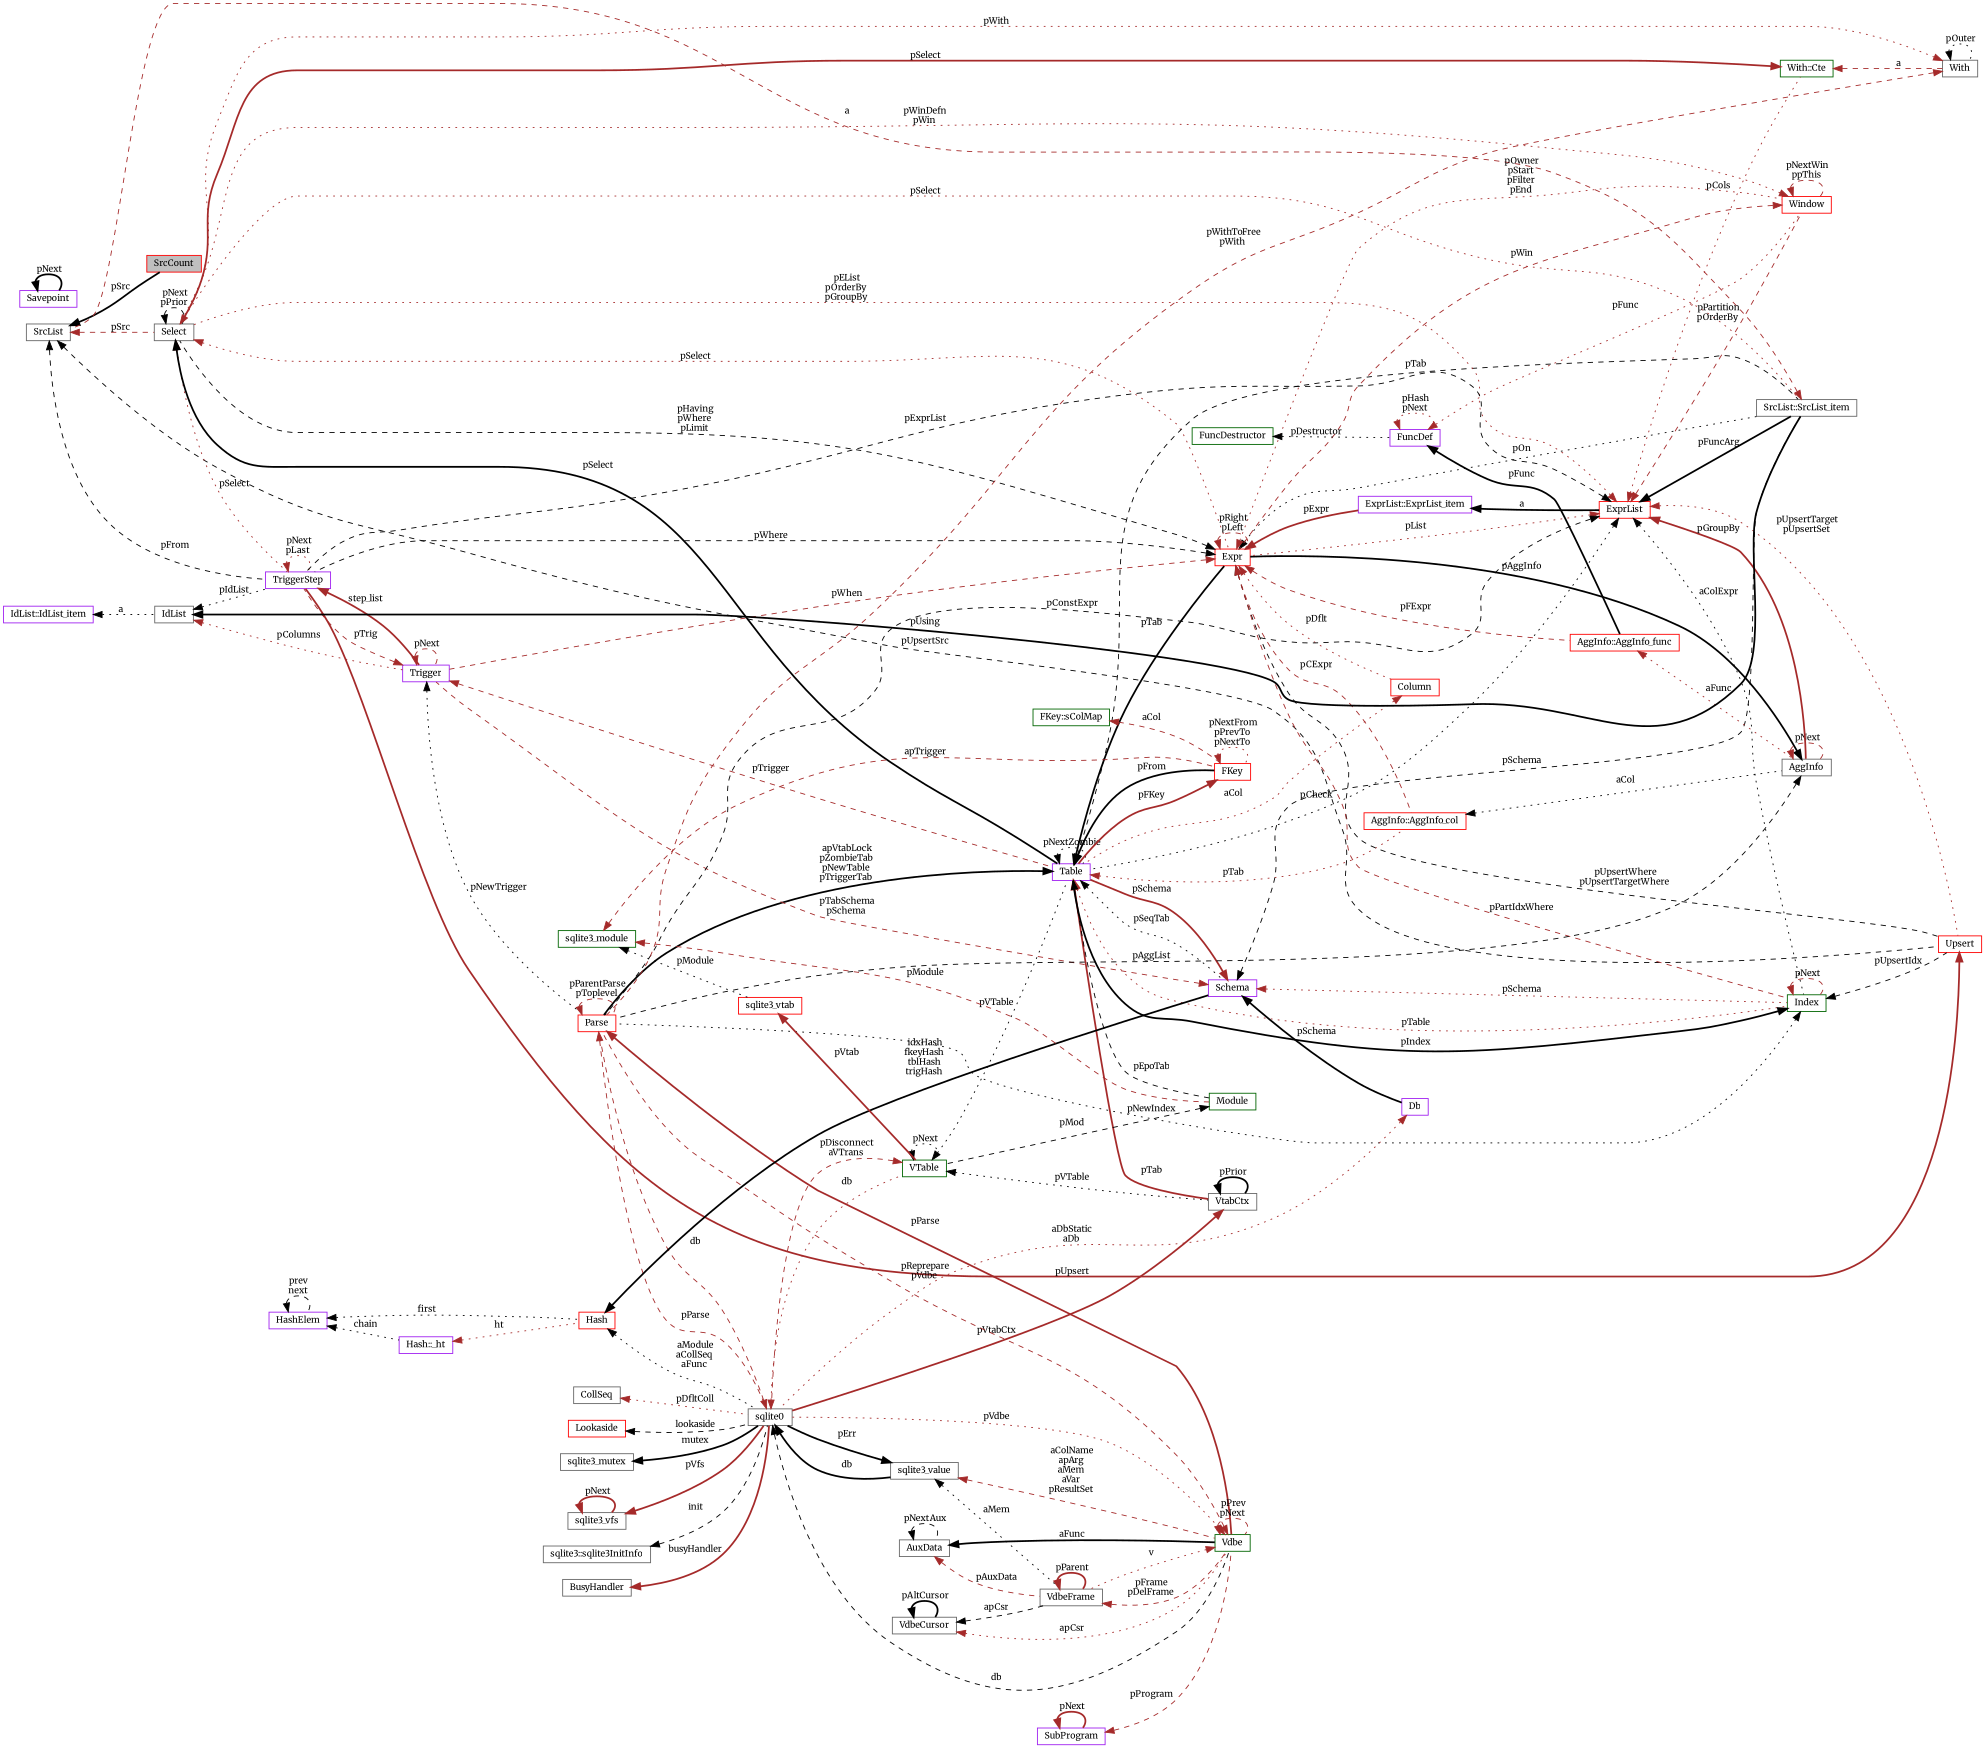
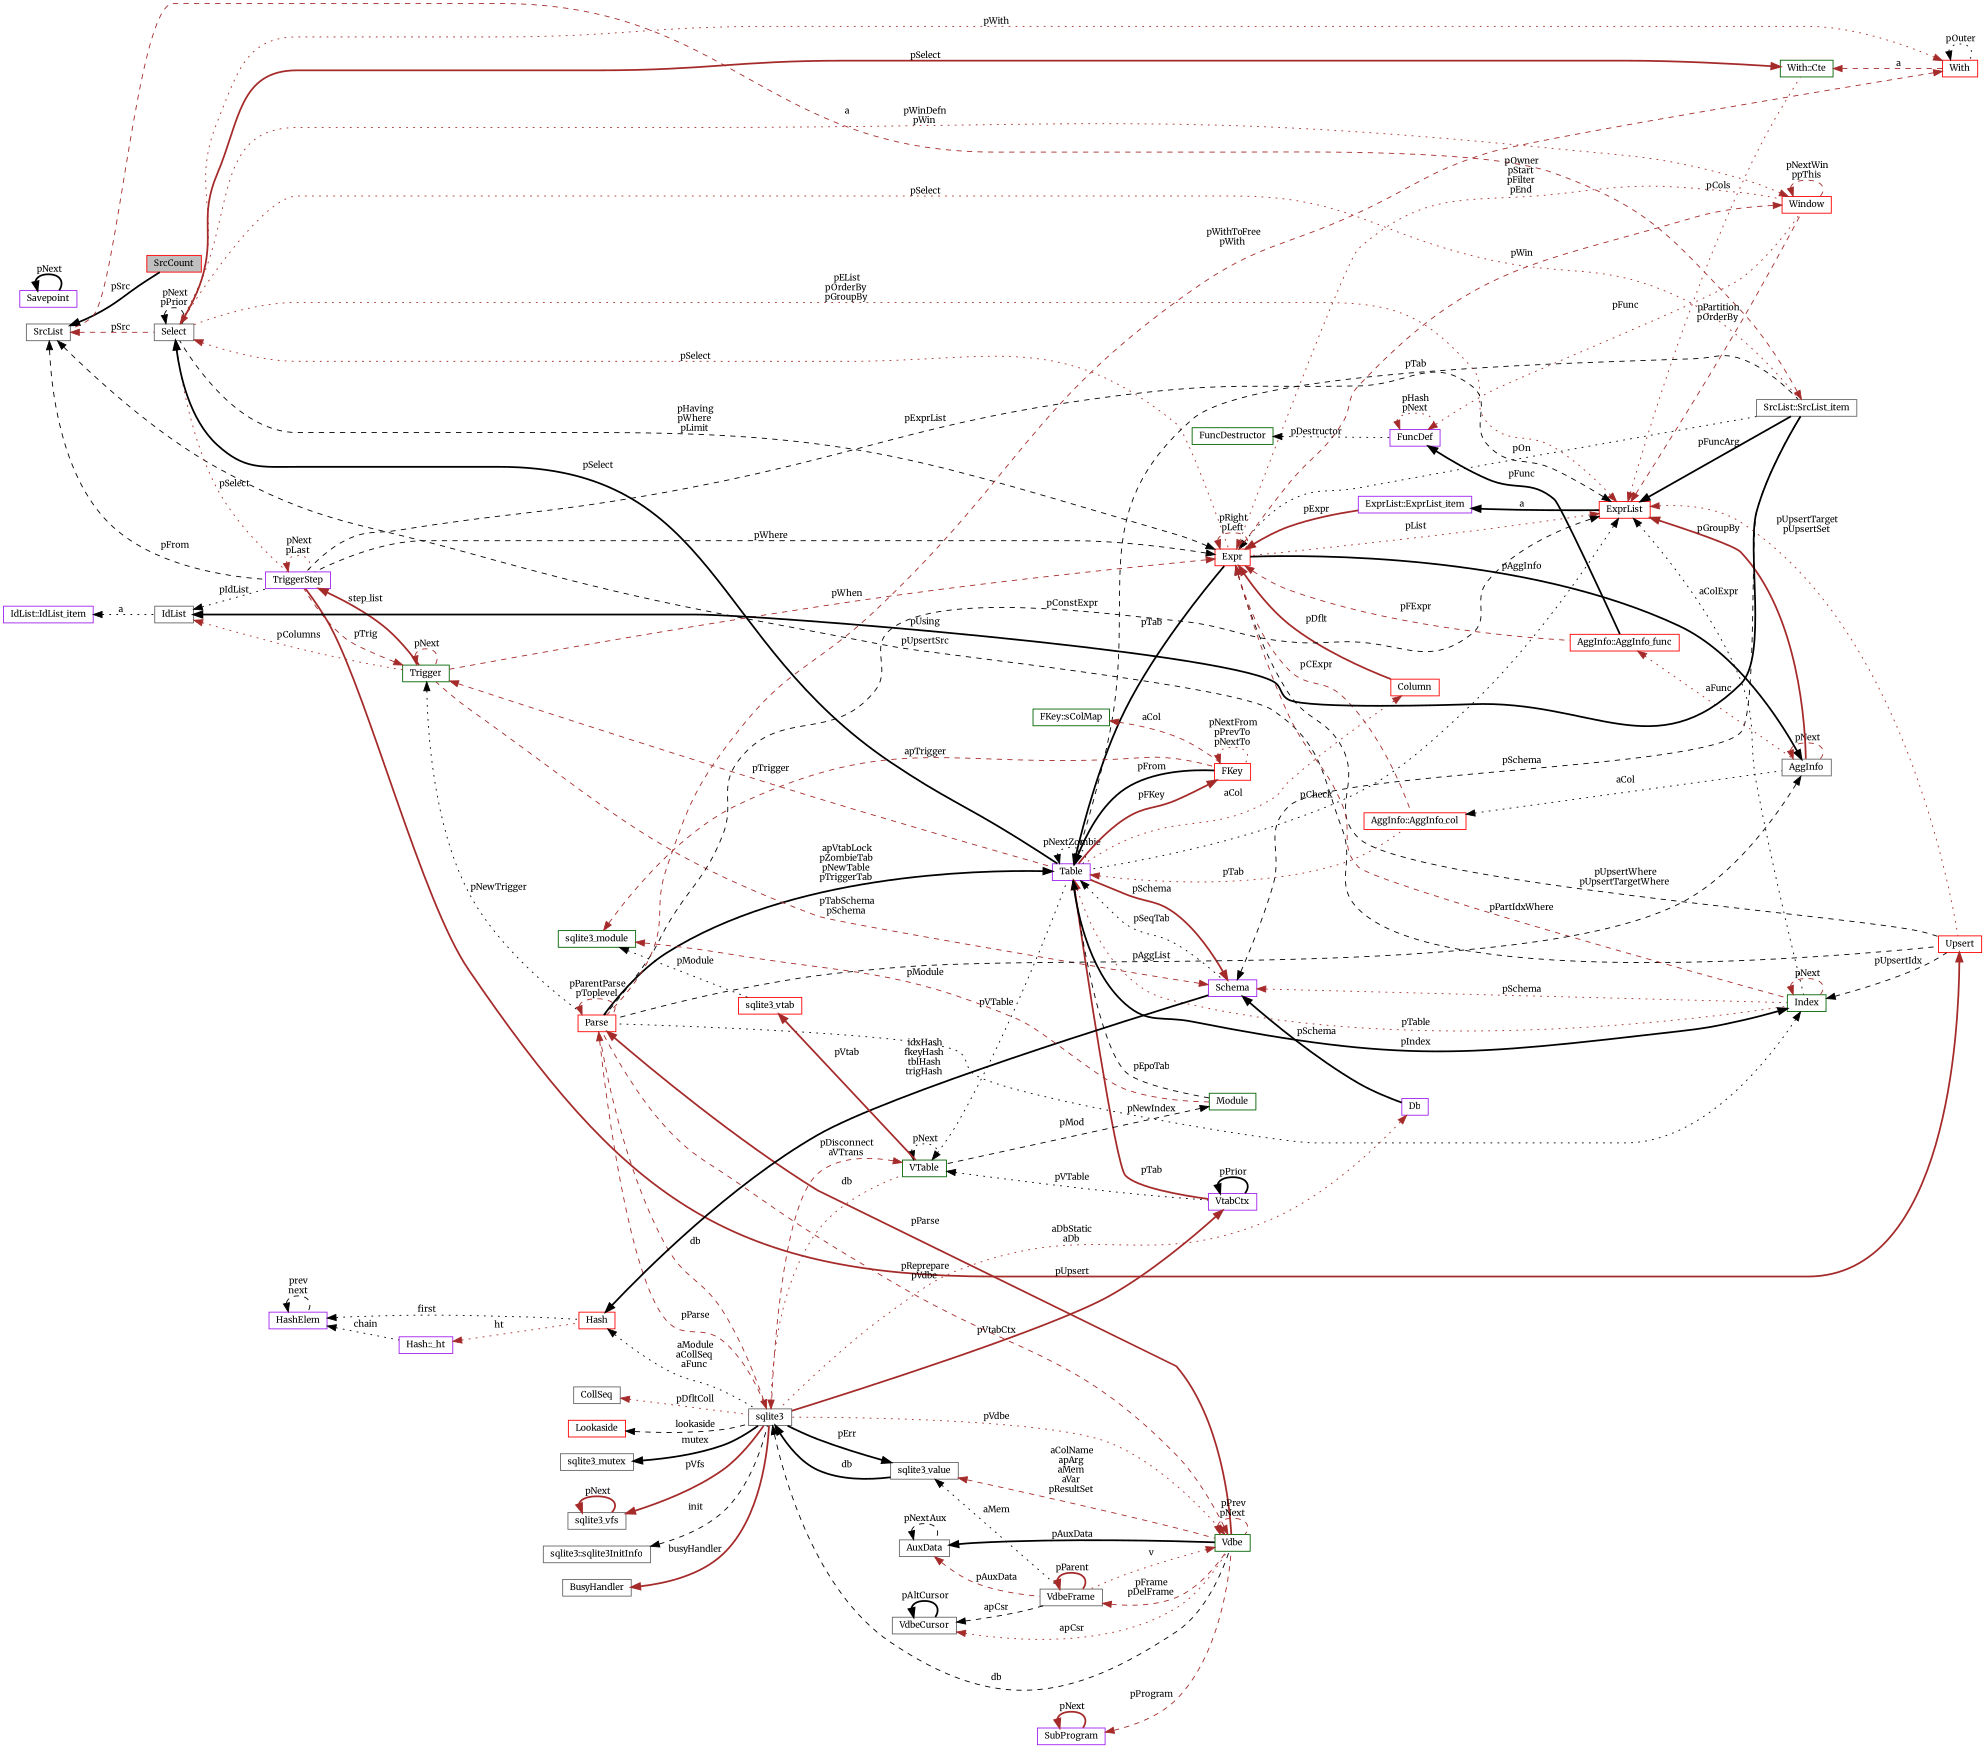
node "With": color gray40 -> red
edge "Column" -> "Expr": style dotted -> bold
node "Trigger": color purple -> darkgreen
node "VtabCtx": color gray40 -> purple
node "sqlite0": label "sqlite0" -> "sqlite3"
edge "Vdbe" -> "AuxData": label " aFunc" -> " pAuxData"
